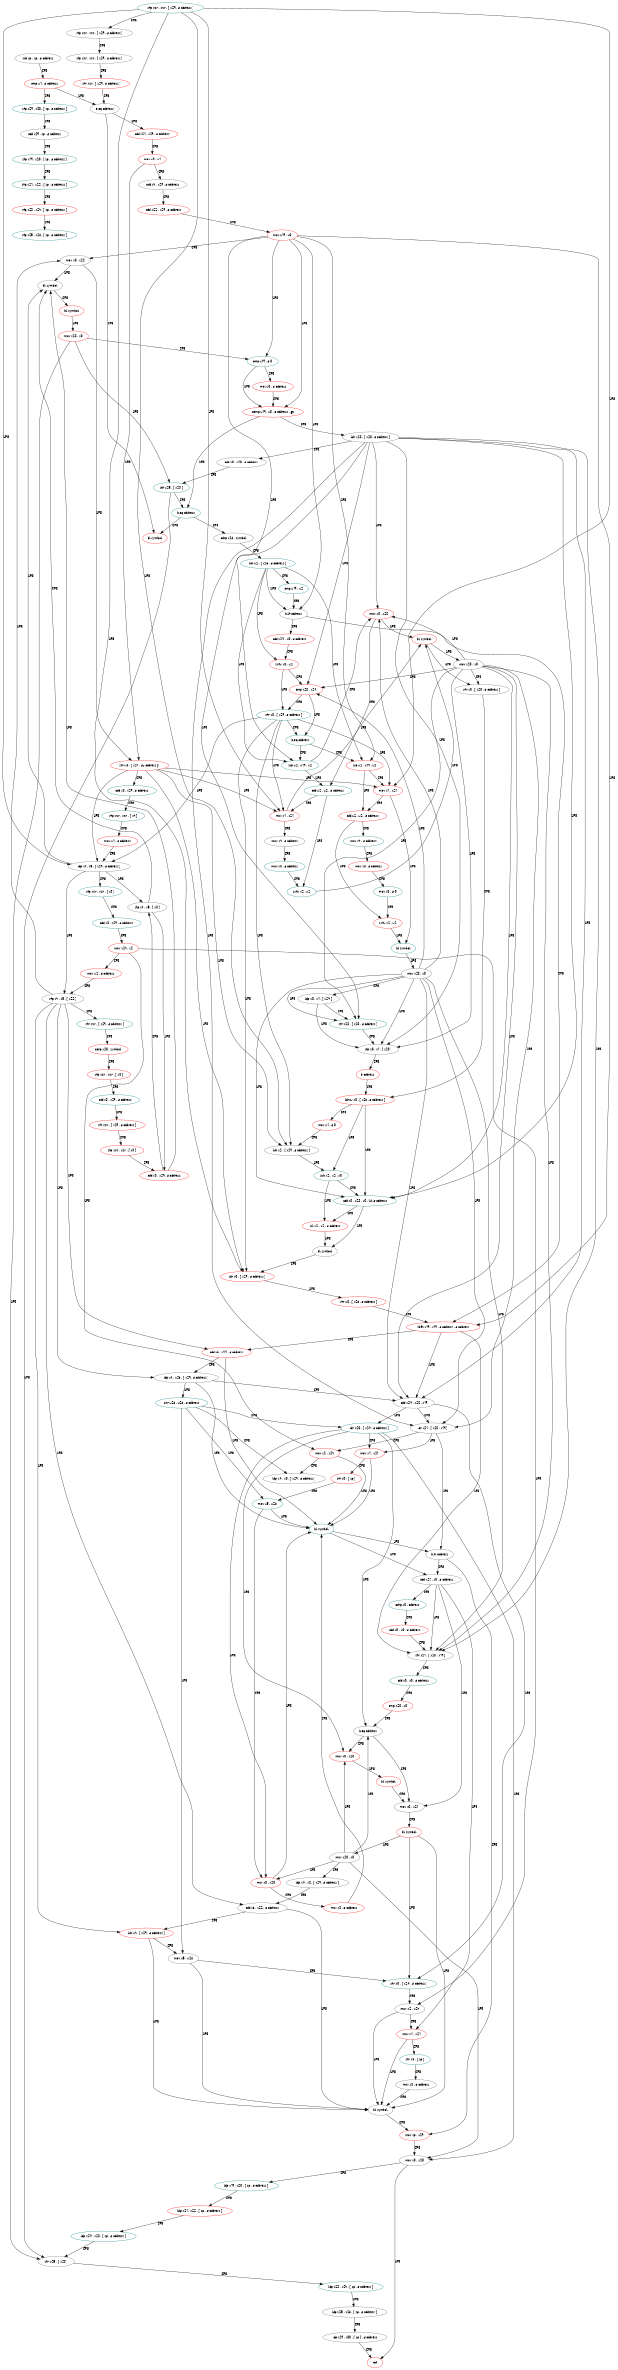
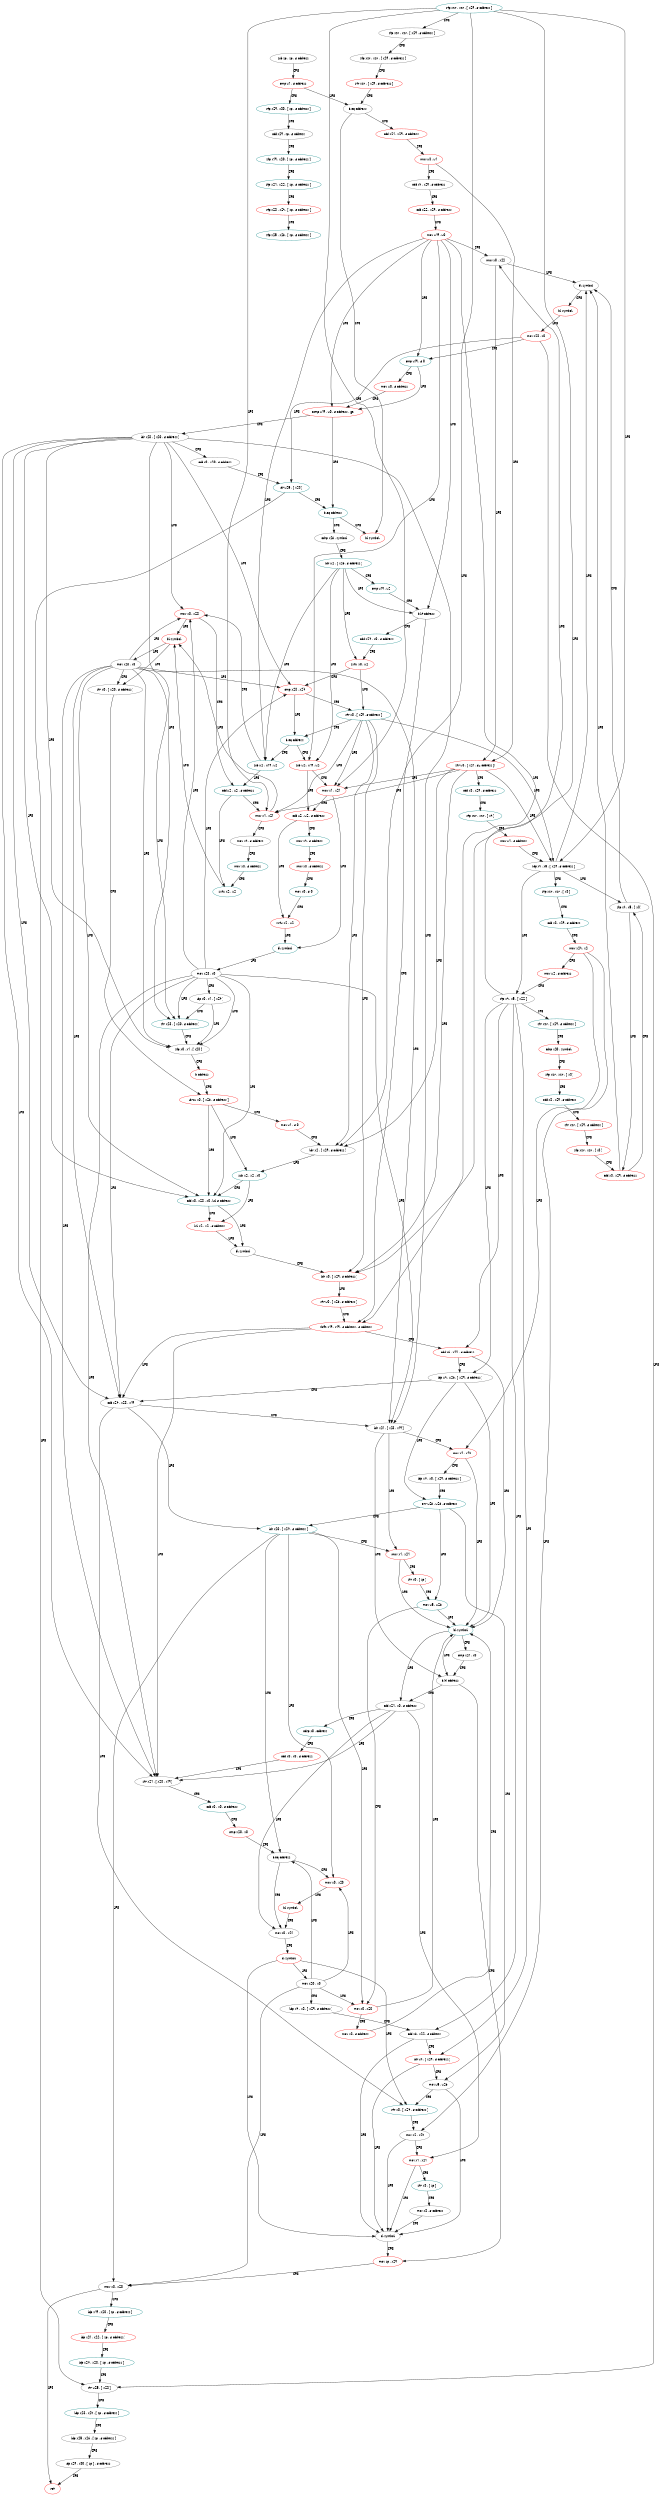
node "add x27 , x0 , # address": color red -> teal
edge "orr w26 , w26 , # address" -> "ldp x7 , x0 , [ x29 , # address ]": reversed
node "cmp x21 , x0": added
